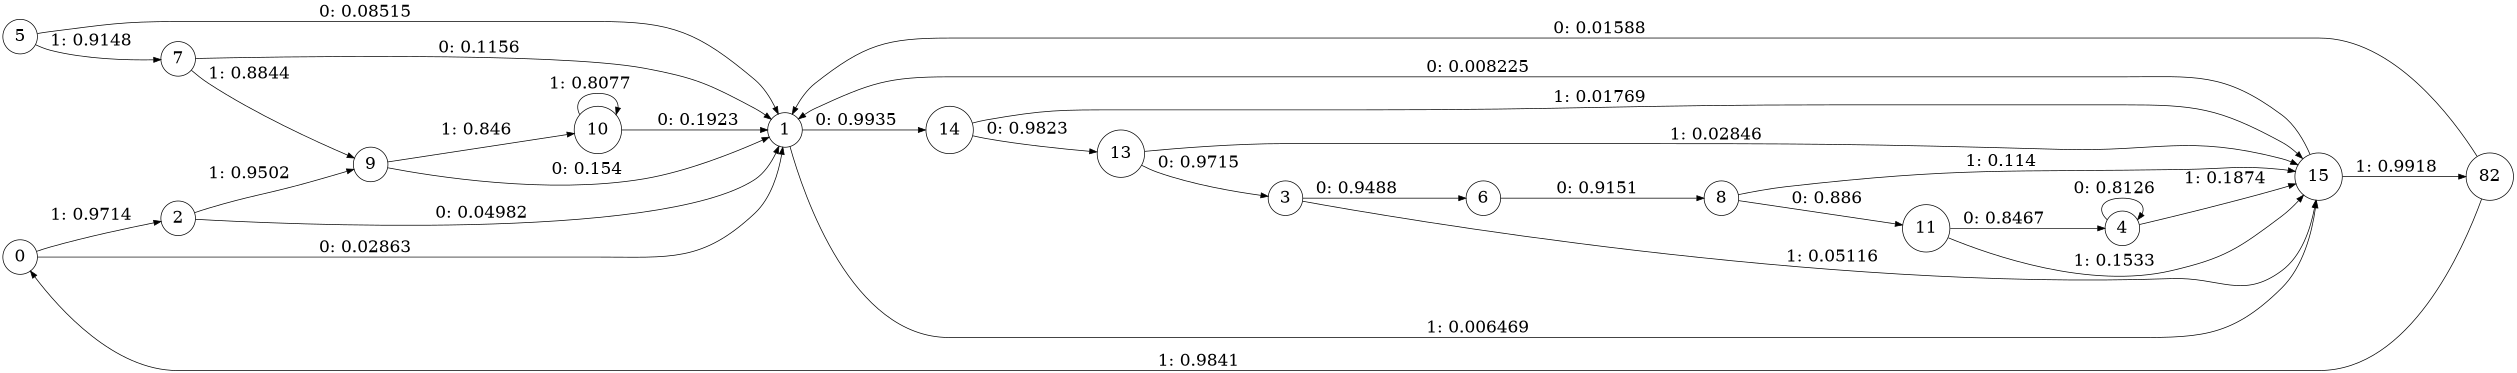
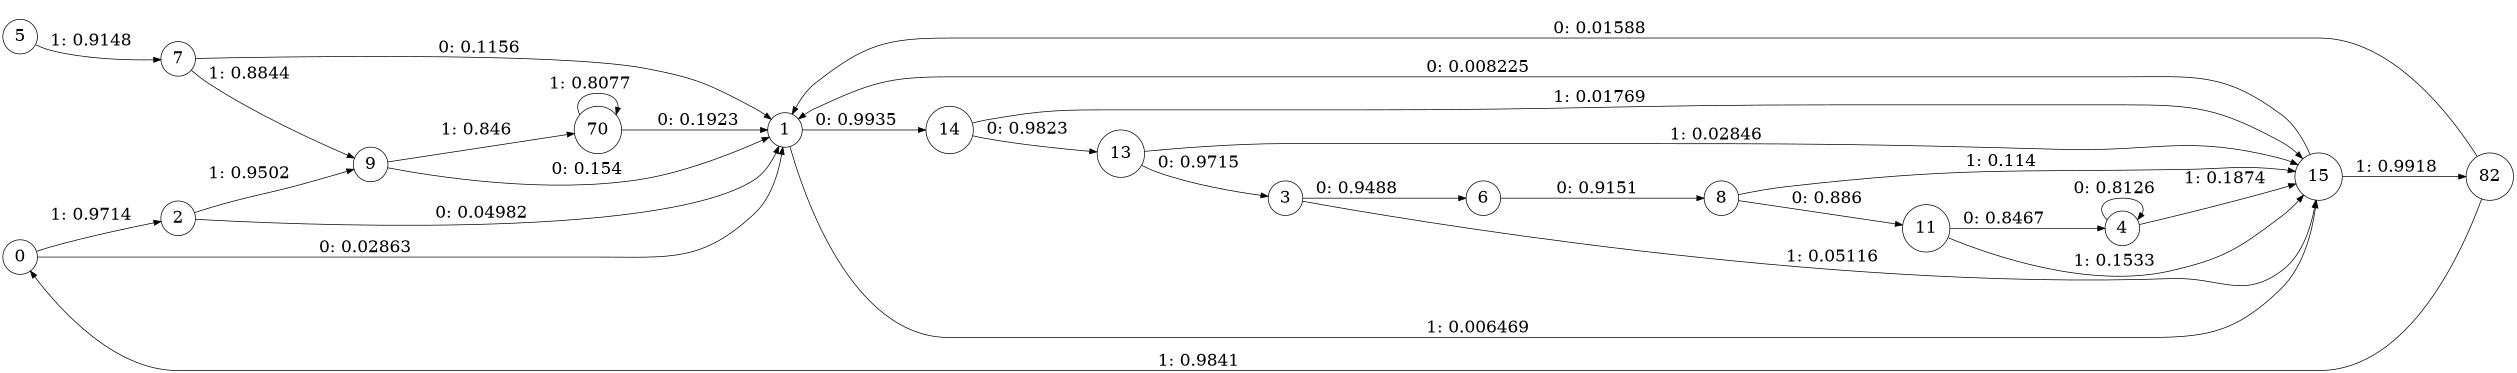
edge "5" -> "1": removed, label "0: 0.08515"
node "10": label "10" -> "70"
